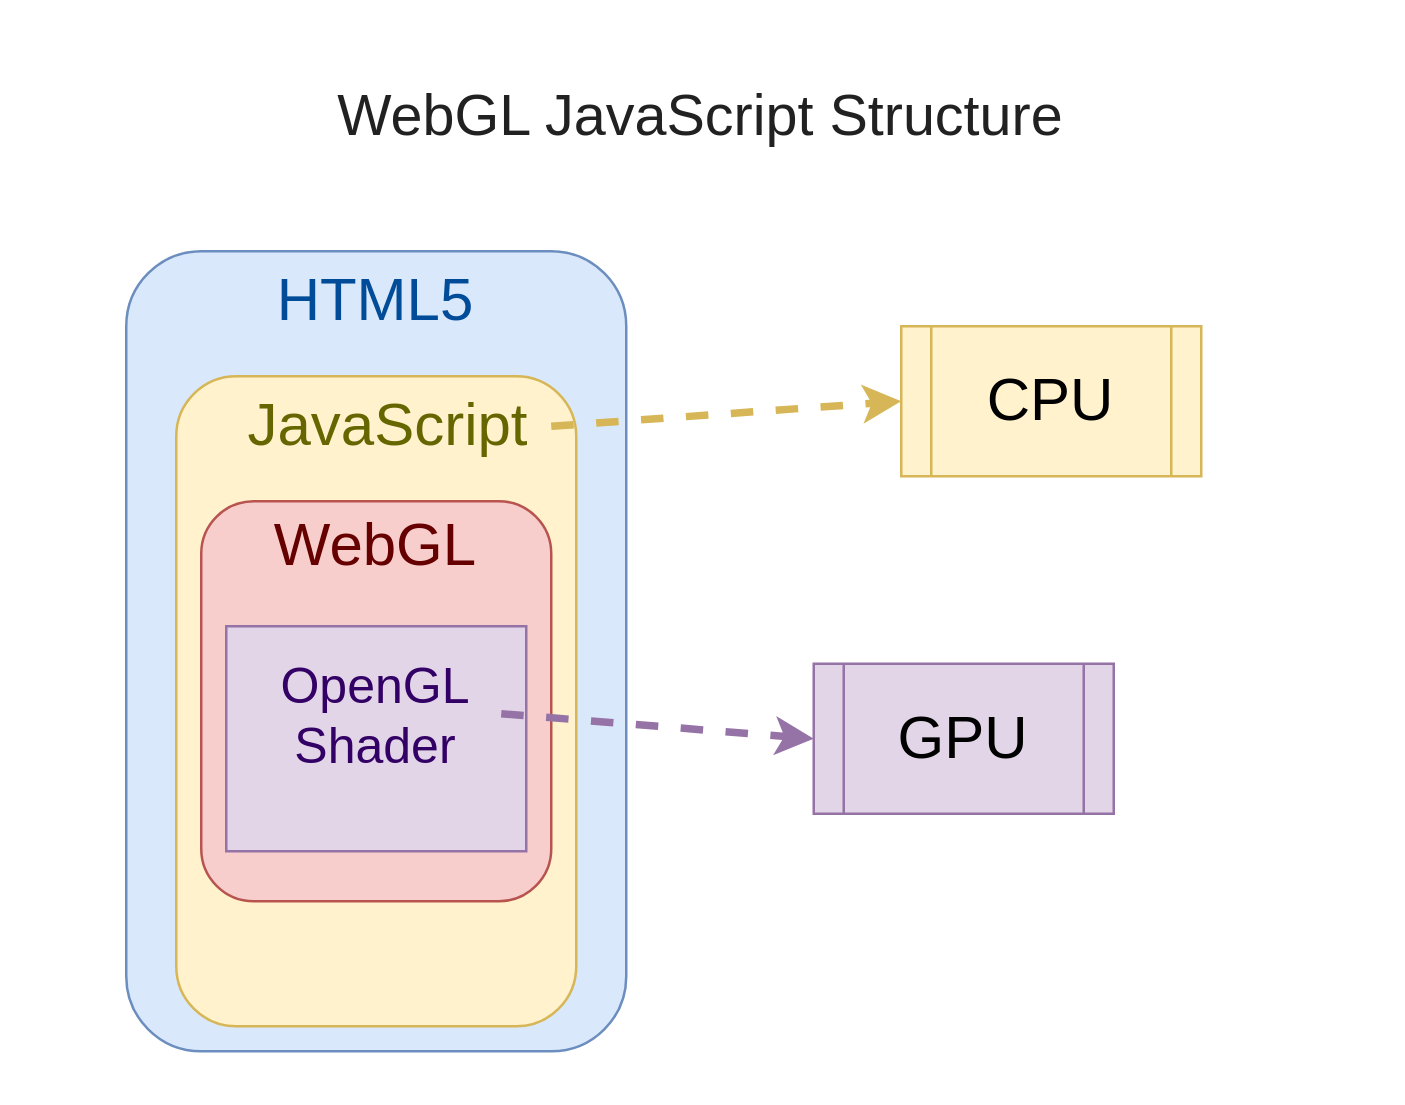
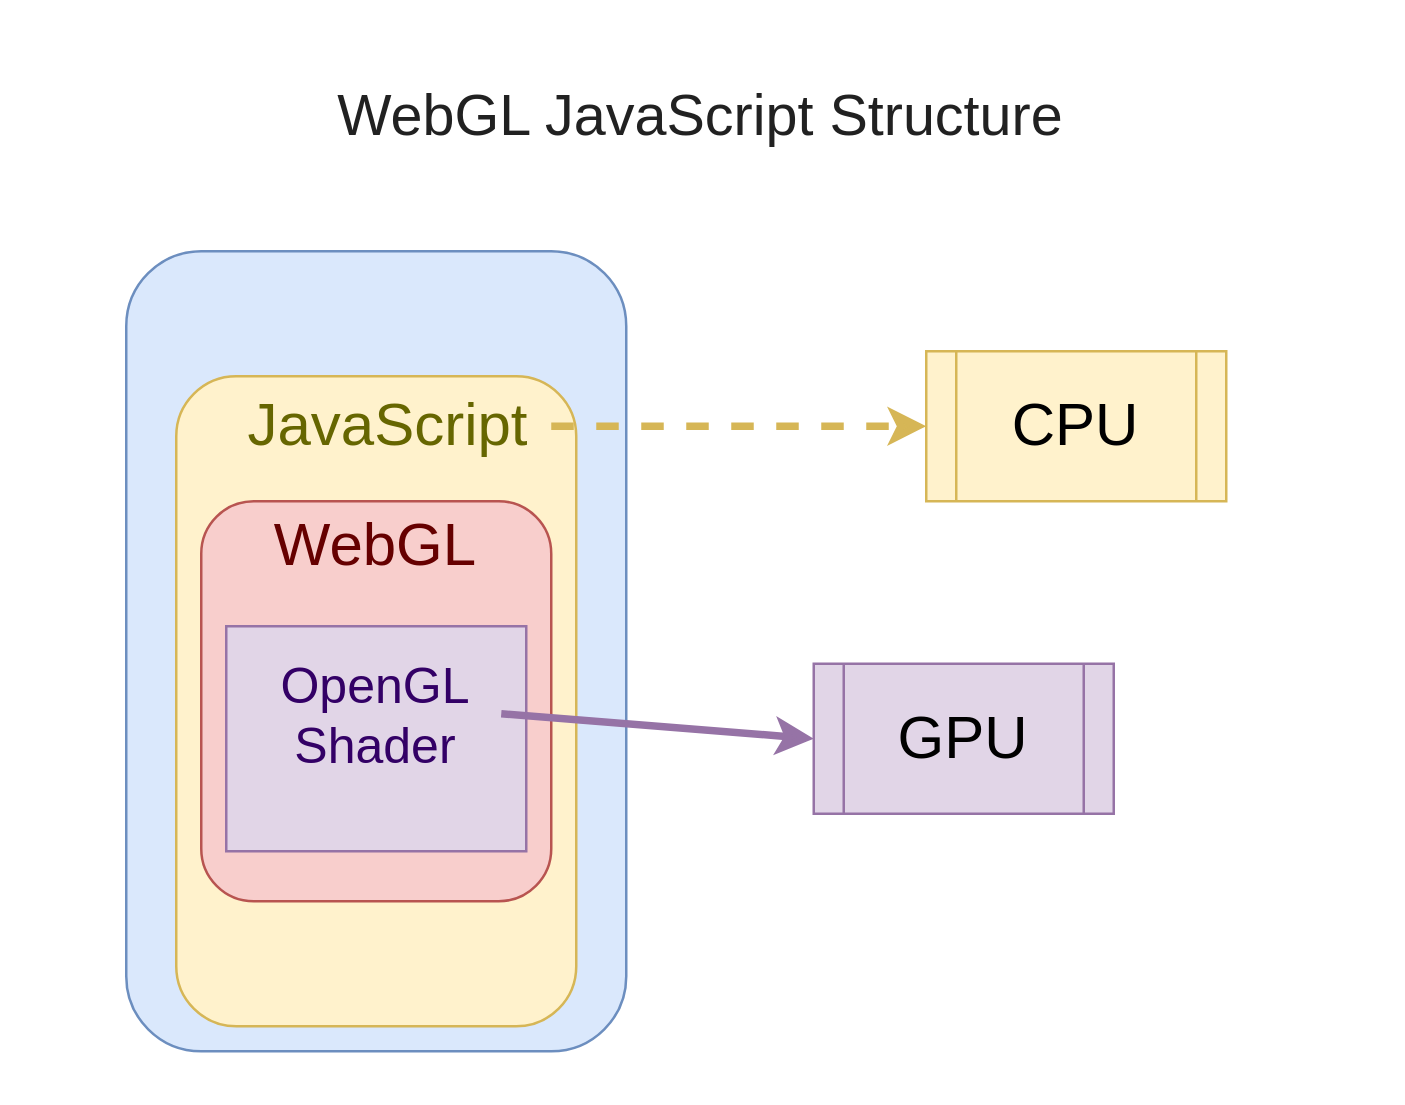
node "HTML5": removed
node "CPU": moved (1051, 401) -> (1076, 426)
edge "OpenGL Shader" -> "GPU": style dashed -> solid
